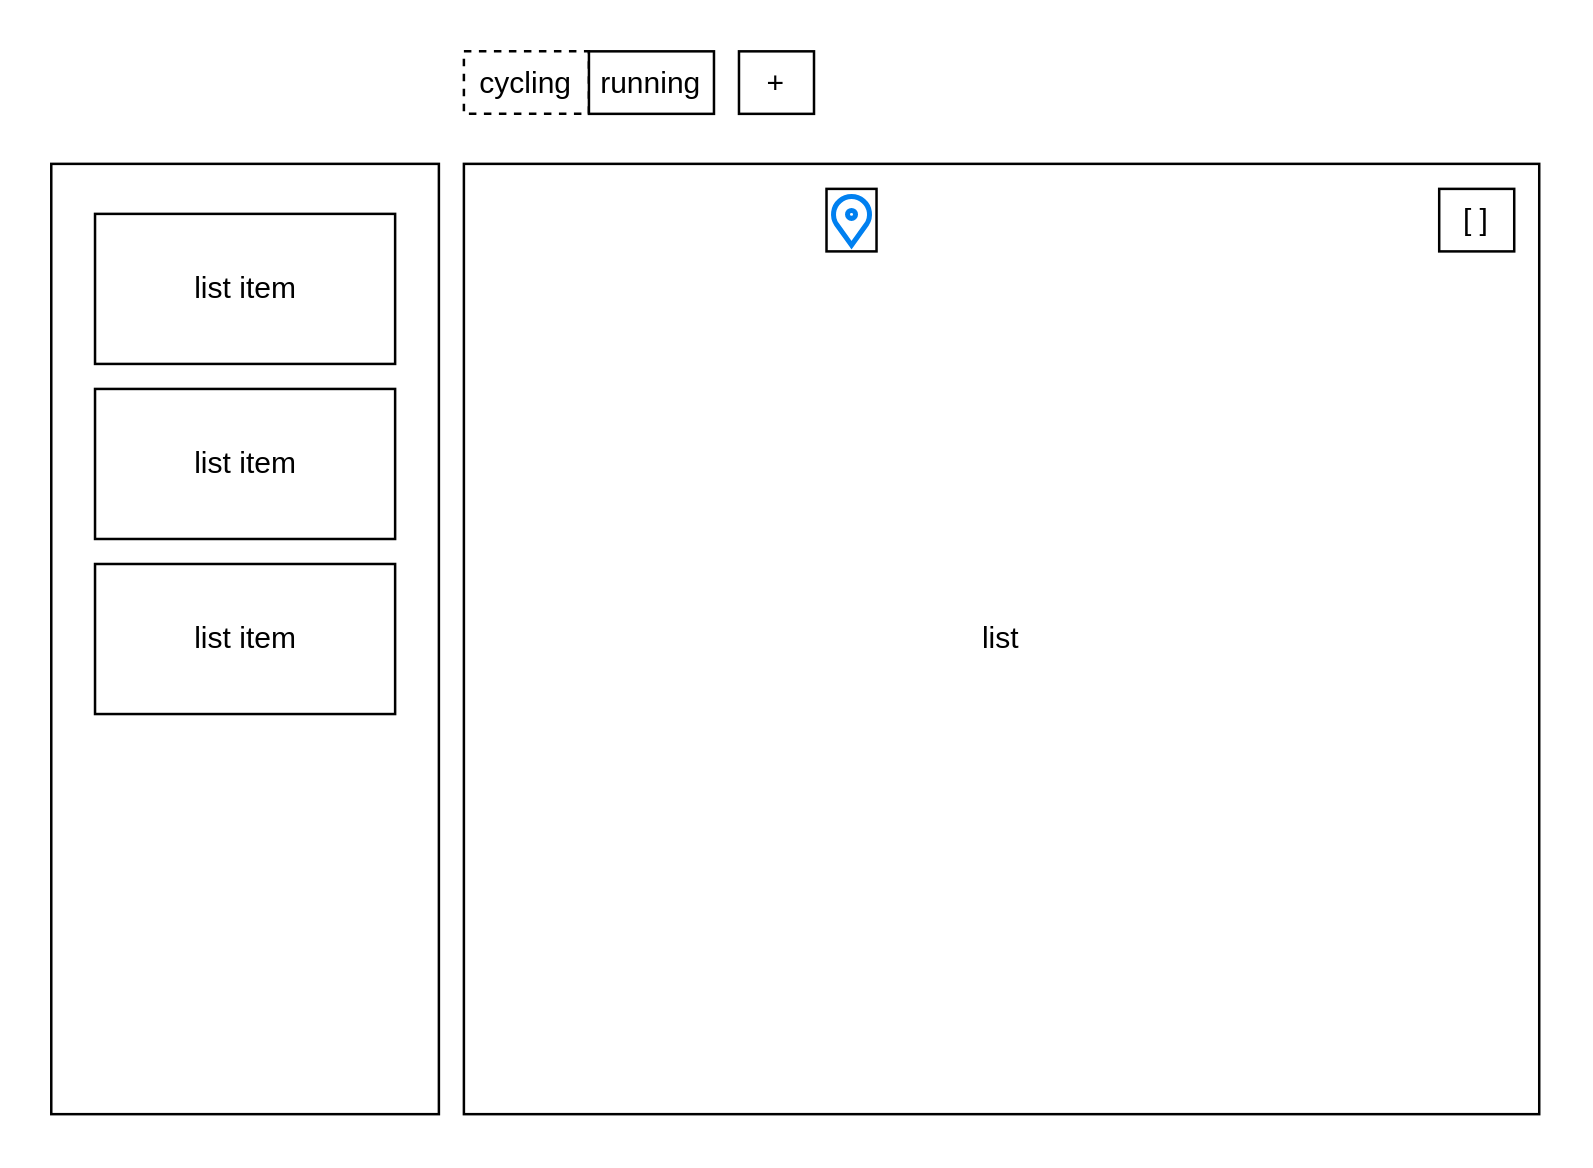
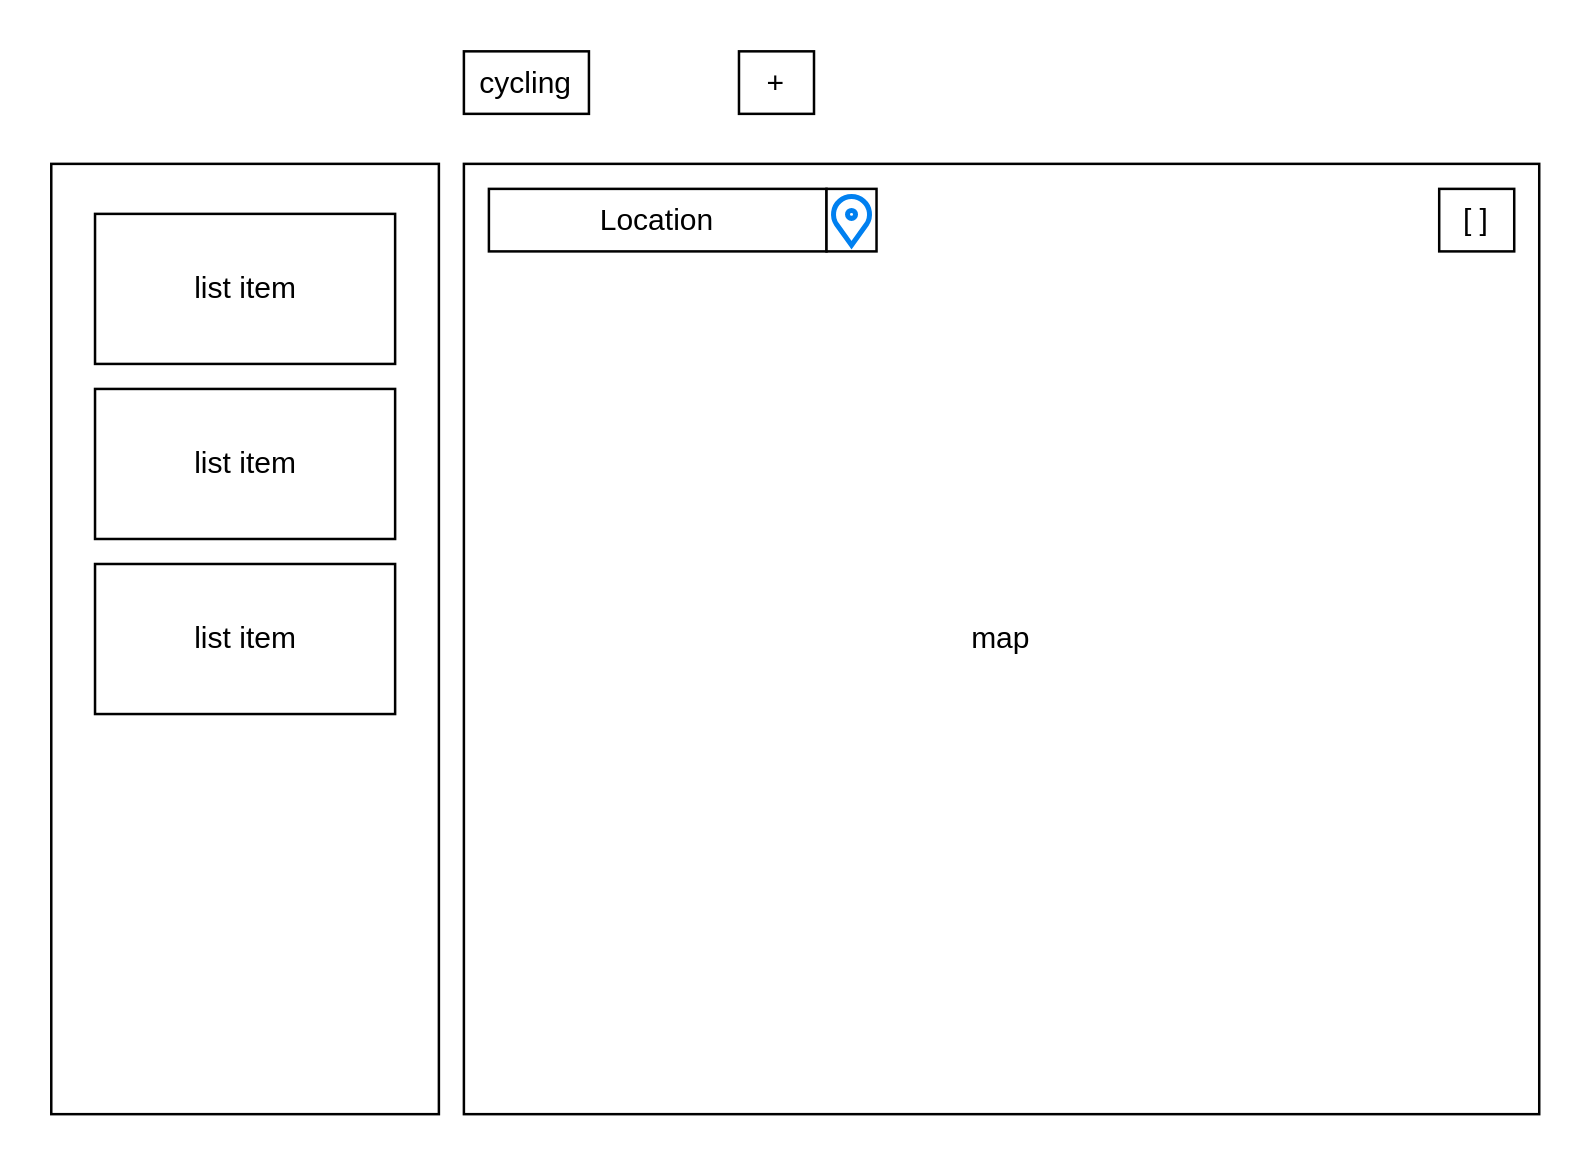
node "cycling": style dashed -> solid
node "running": removed
node "Location": added
node "list": label "list" -> "map"
